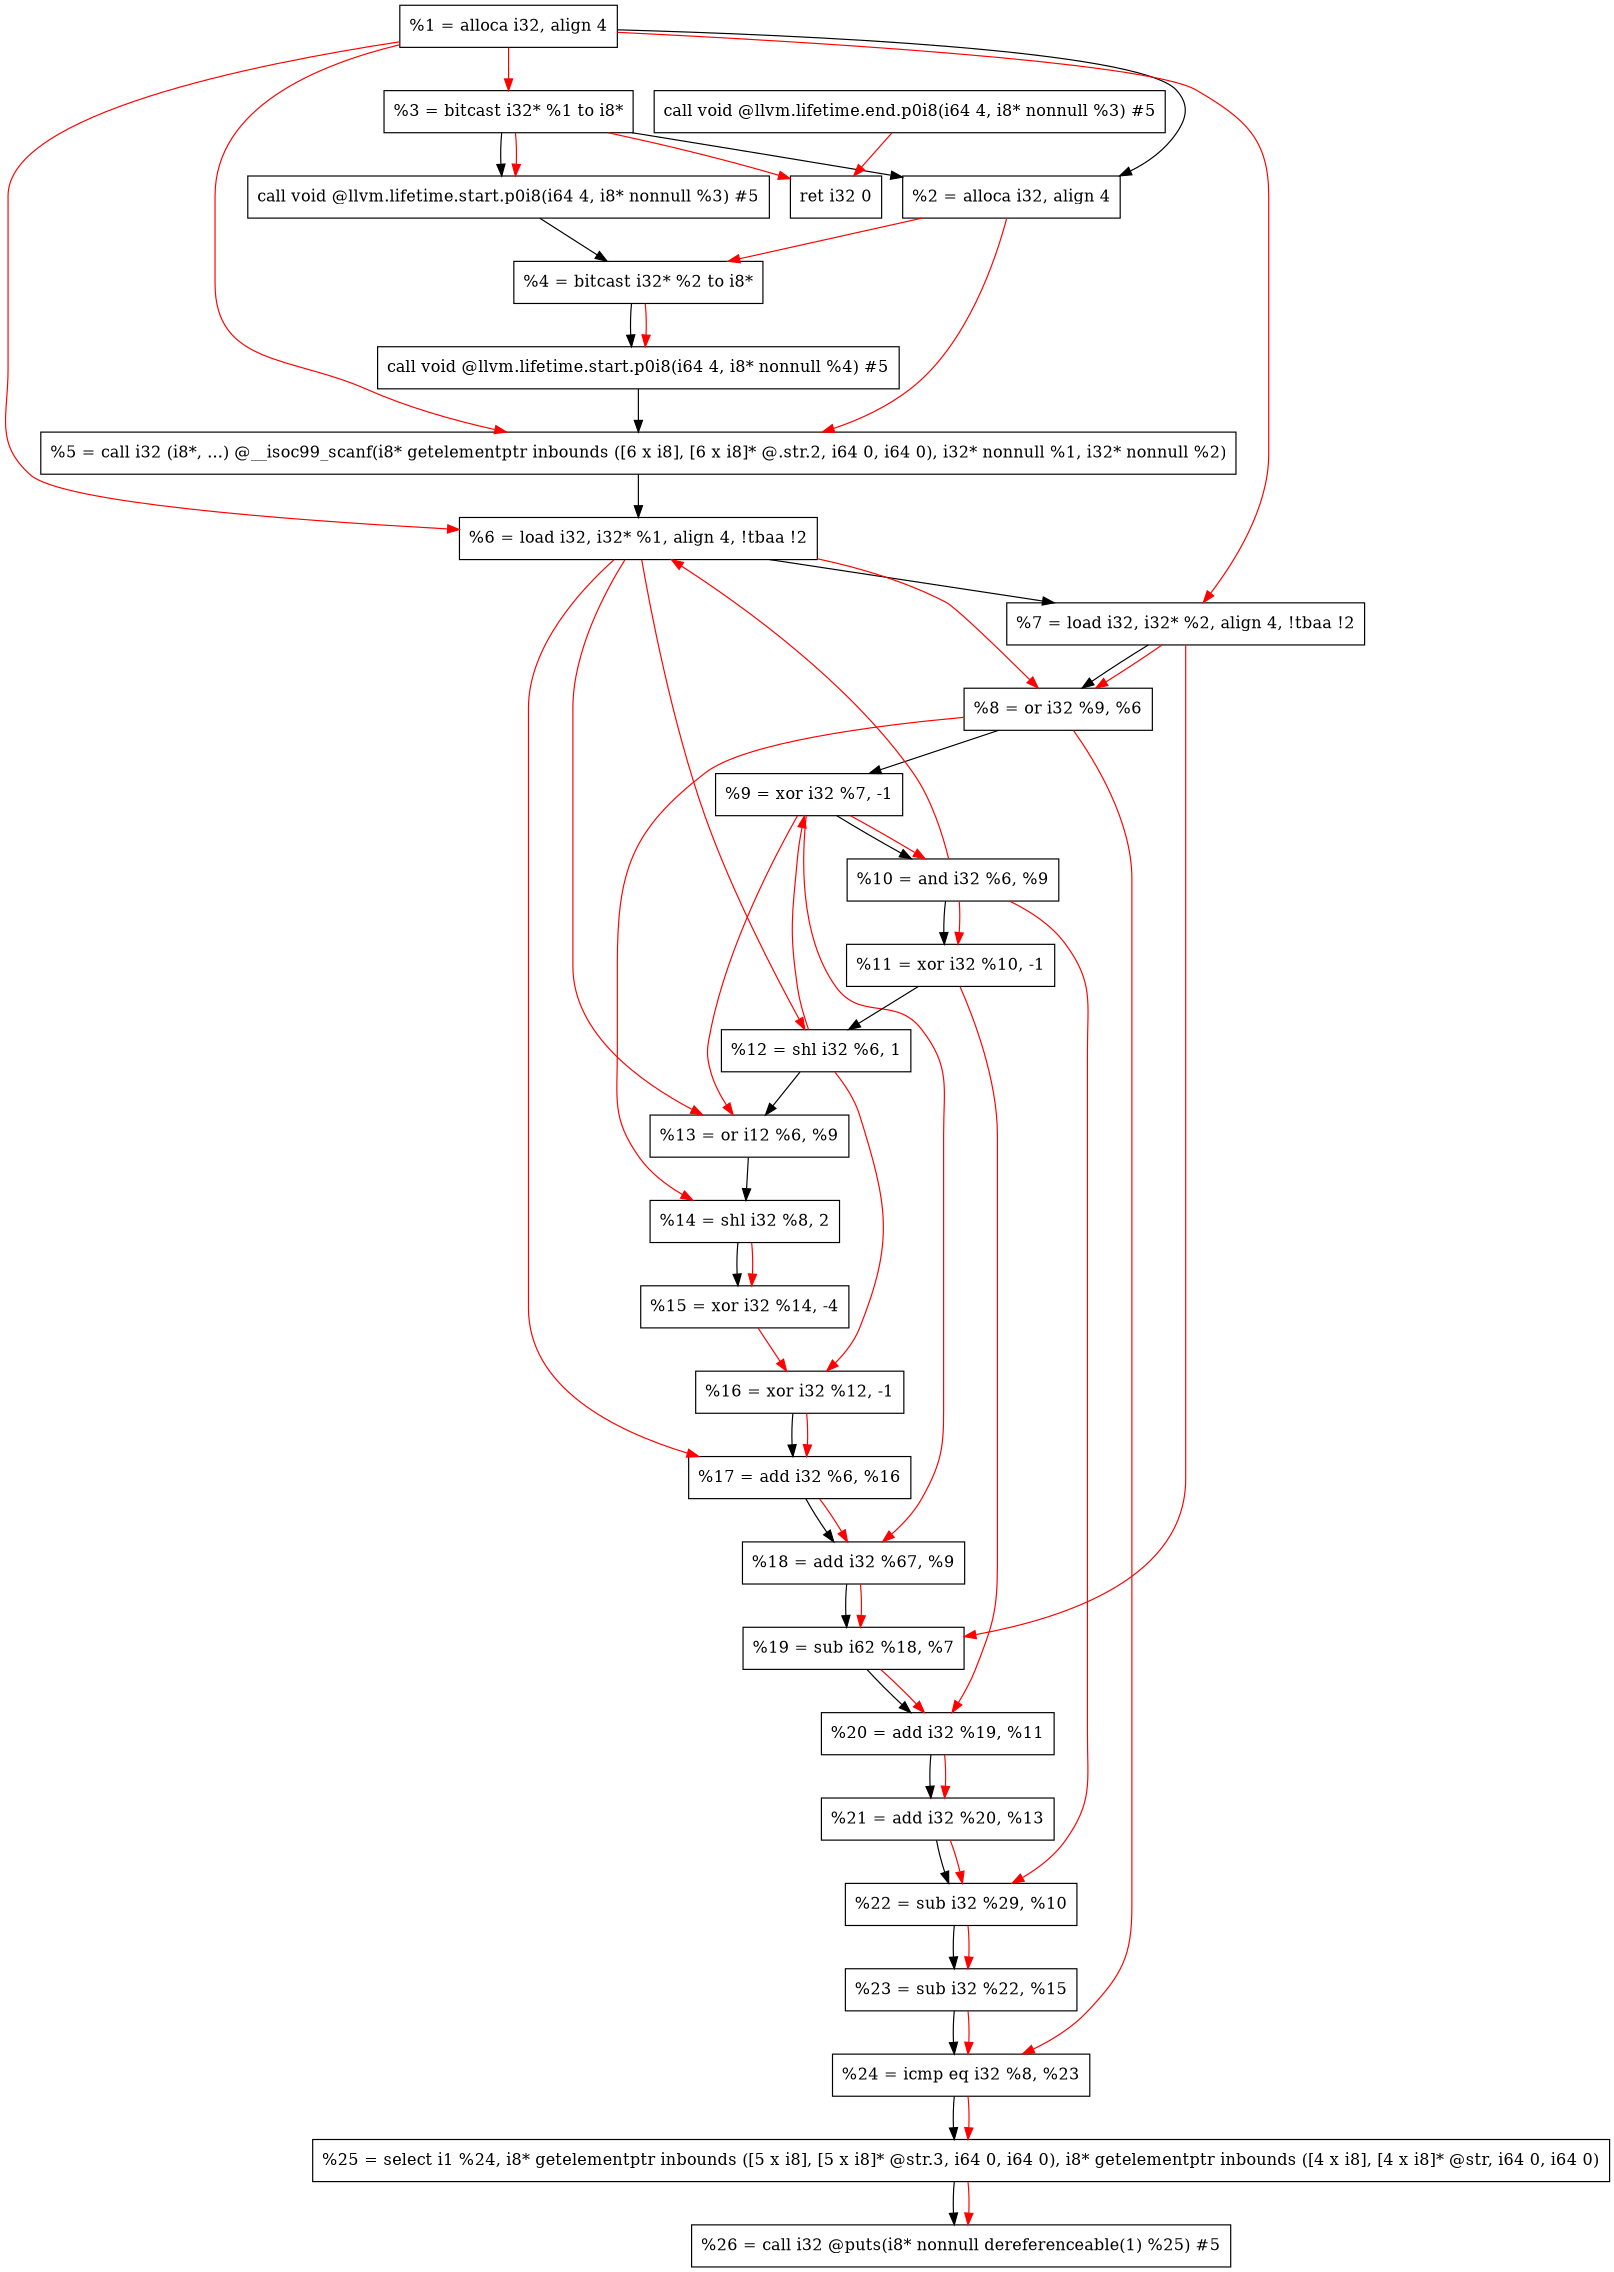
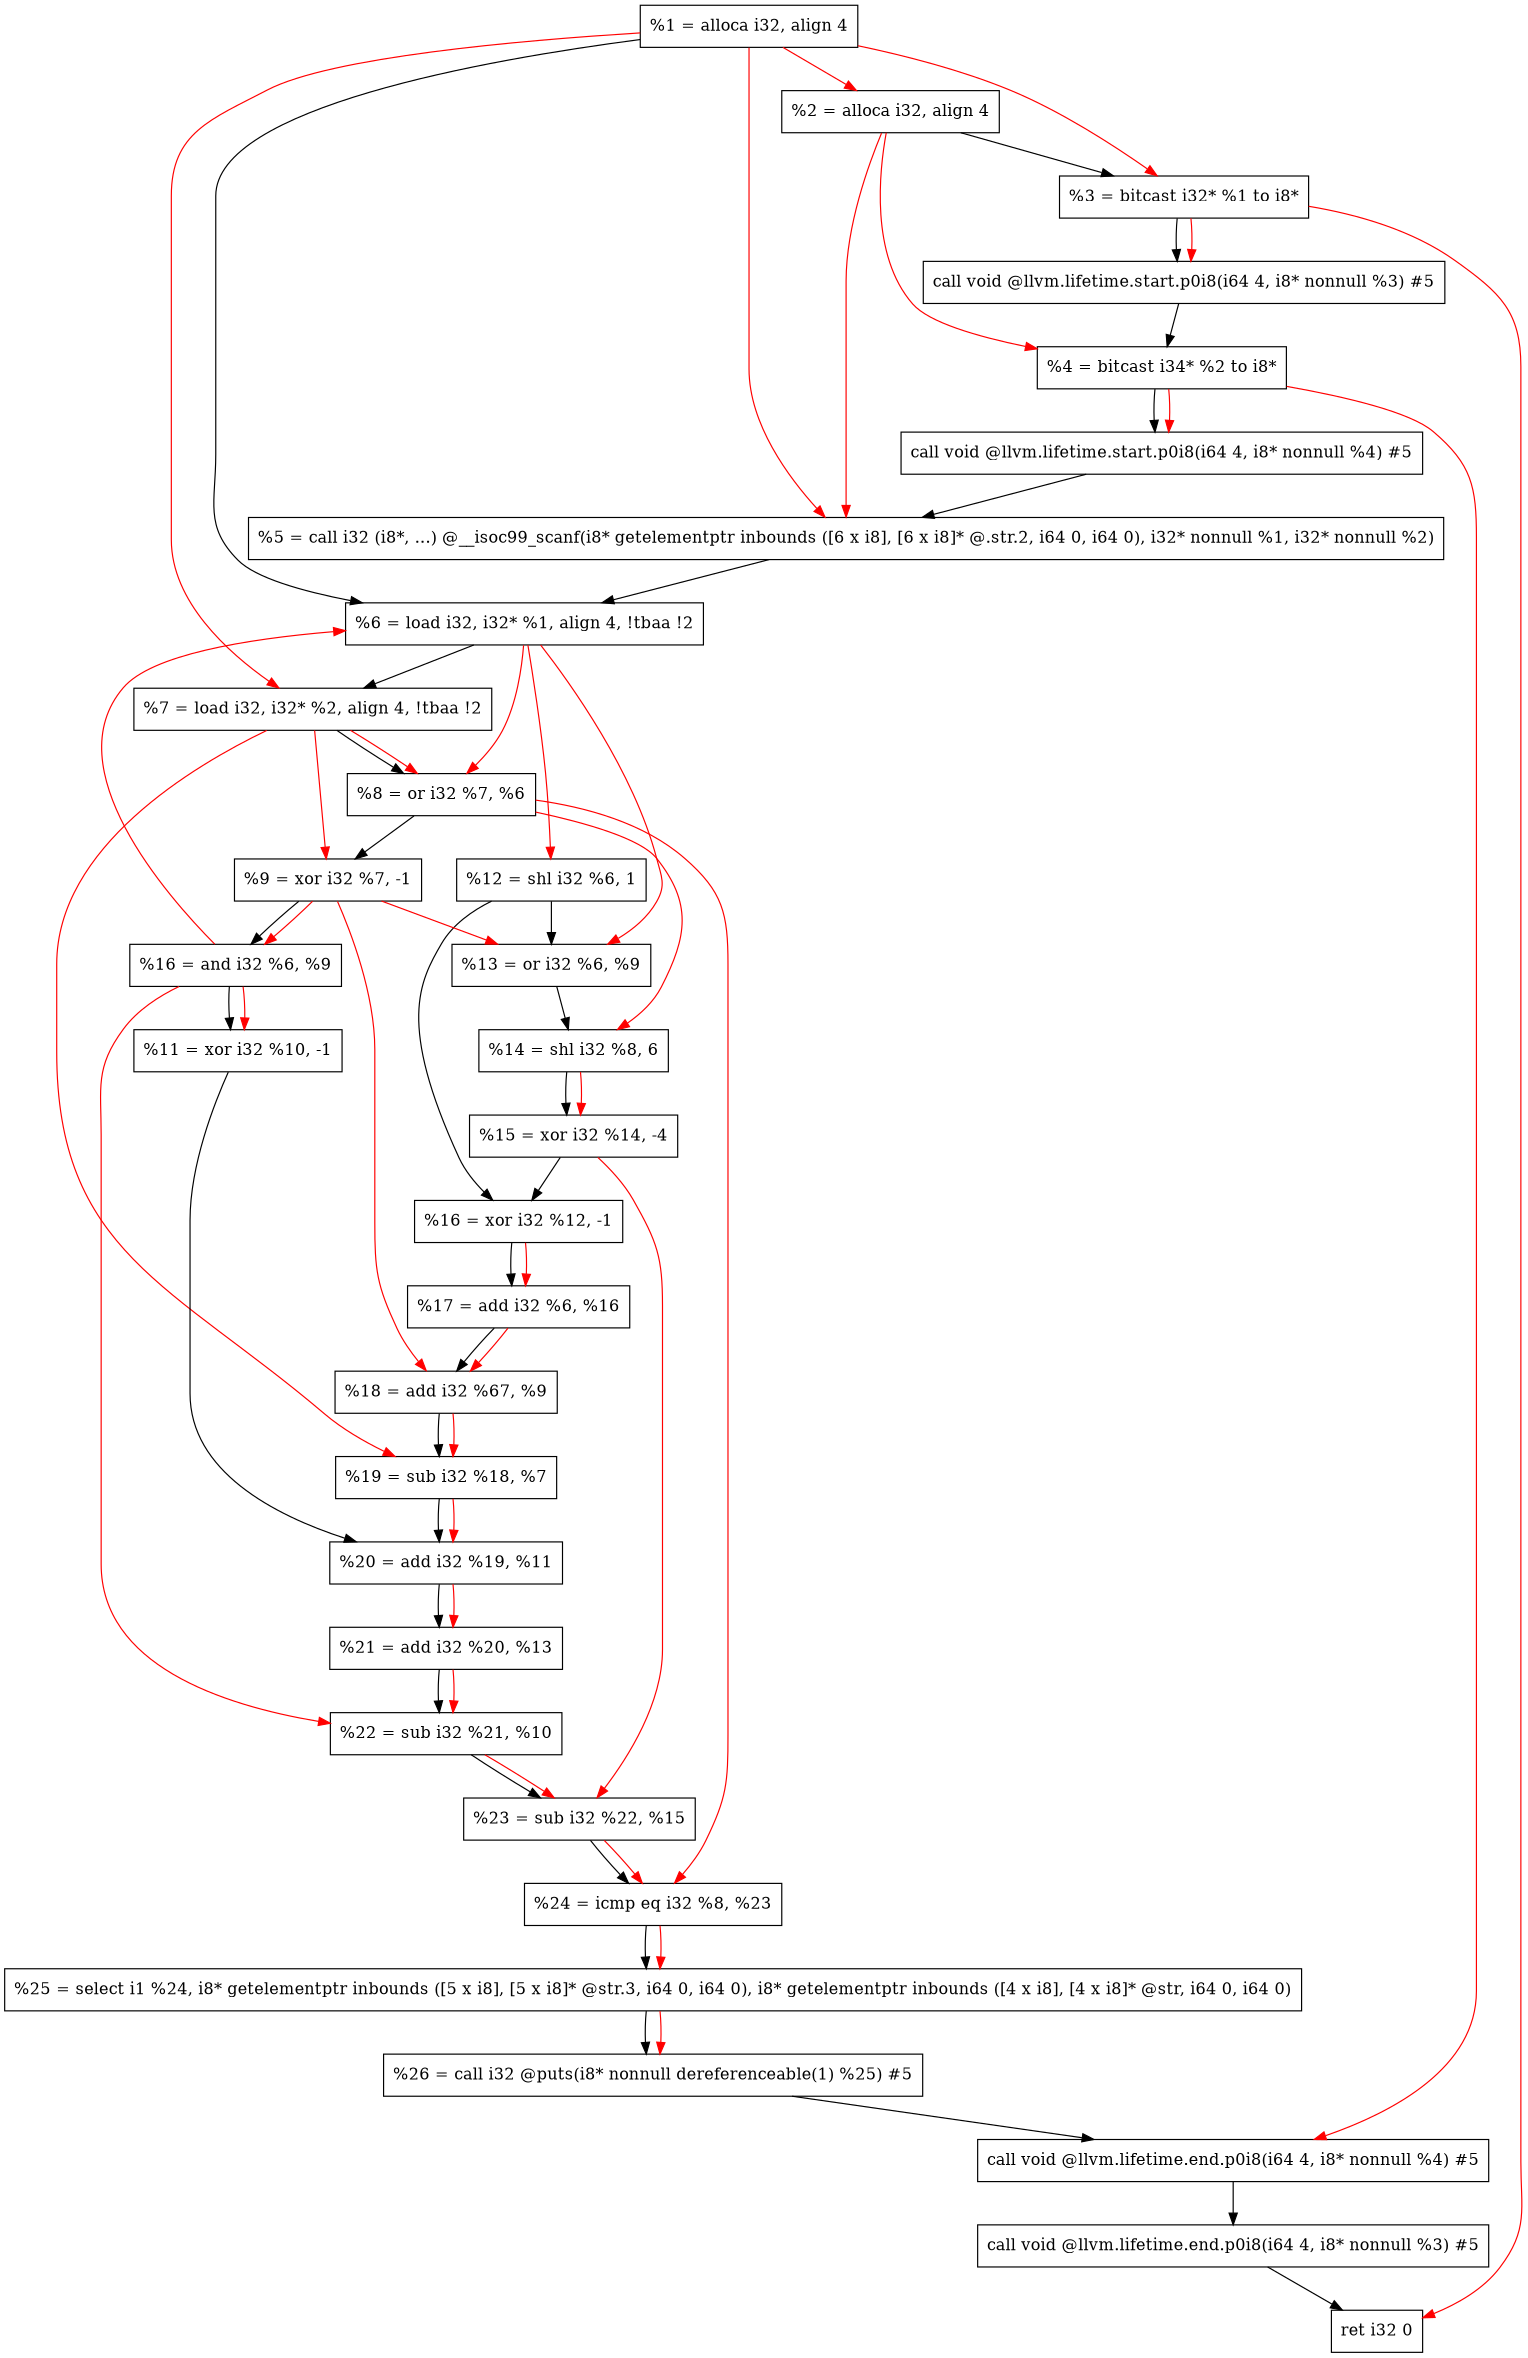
edge "%1 = alloca i32, align 4" -> "%2 = alloca i32, align 4": color black -> red
edge "call void @llvm.lifetime.end.p0i8(i64 4, i8* nonnull %3) #5" -> "ret i32 0": color red -> black
edge "%3 = bitcast i32* %1 to i8*" -> "%2 = alloca i32, align 4": reversed
node "%4 = bitcast i32* %2 to i8*": label "%4 = bitcast i32* %2 to i8*" -> "%4 = bitcast i34* %2 to i8*"
edge "%1 = alloca i32, align 4" -> "%6 = load i32, i32* %1, align 4, !tbaa !2": color red -> black
node "%8 = or i32 %9, %6": label "%8 = or i32 %9, %6" -> "%8 = or i32 %7, %6"
node "%10 = and i32 %6, %9": label "%10 = and i32 %6, %9" -> "%16 = and i32 %6, %9"
edge "%12 = shl i32 %6, 1" -> "%9 = xor i32 %7, -1": now "%7 = load i32, i32* %2, align 4, !tbaa !2" -> "%9 = xor i32 %7, -1"
edge "%11 = xor i32 %10, -1" -> "%12 = shl i32 %6, 1": removed
edge "%6 = load i32, i32* %1, align 4, !tbaa !2" -> "%17 = add i32 %6, %16": removed
node "%13 = or i12 %6, %9": label "%13 = or i12 %6, %9" -> "%13 = or i32 %6, %9"
edge "%12 = shl i32 %6, 1" -> "%16 = xor i32 %12, -1": color red -> black
node "%14 = shl i32 %8, 2": label "%14 = shl i32 %8, 2" -> "%14 = shl i32 %8, 6"
edge "%15 = xor i32 %14, -4" -> "%16 = xor i32 %12, -1": color red -> black
edge "%11 = xor i32 %10, -1" -> "%20 = add i32 %19, %11": color red -> black
edge "%15 = xor i32 %14, -4" -> "%23 = sub i32 %22, %15": added
node "%19 = sub i62 %18, %7": label "%19 = sub i62 %18, %7" -> "%19 = sub i32 %18, %7"
node "%22 = sub i32 %29, %10": label "%22 = sub i32 %29, %10" -> "%22 = sub i32 %21, %10"
node "call void @llvm.lifetime.end.p0i8(i64 4, i8* nonnull %4) #5": added
